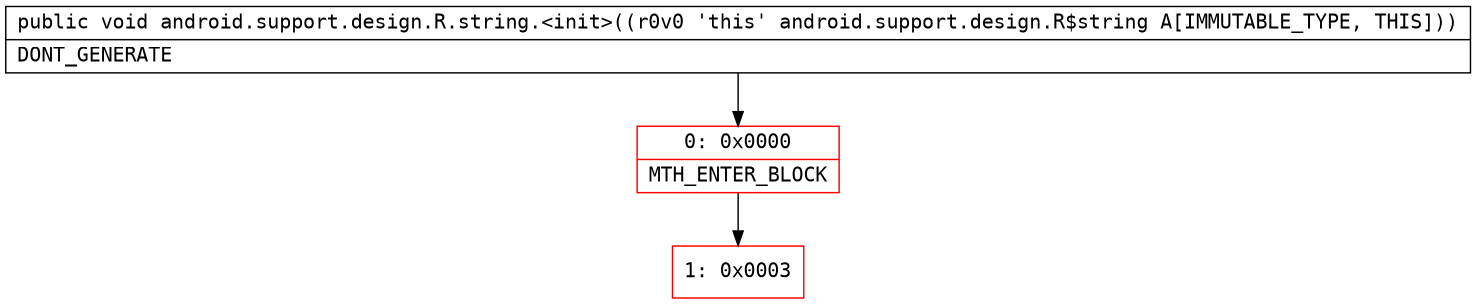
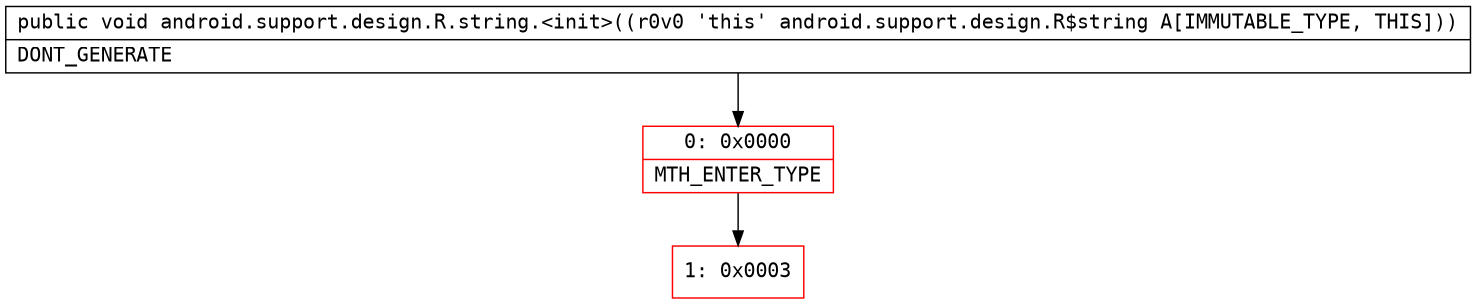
node "0: 0x0000": text "MTH_ENTER_BLOCK" -> "MTH_ENTER_TYPE"
